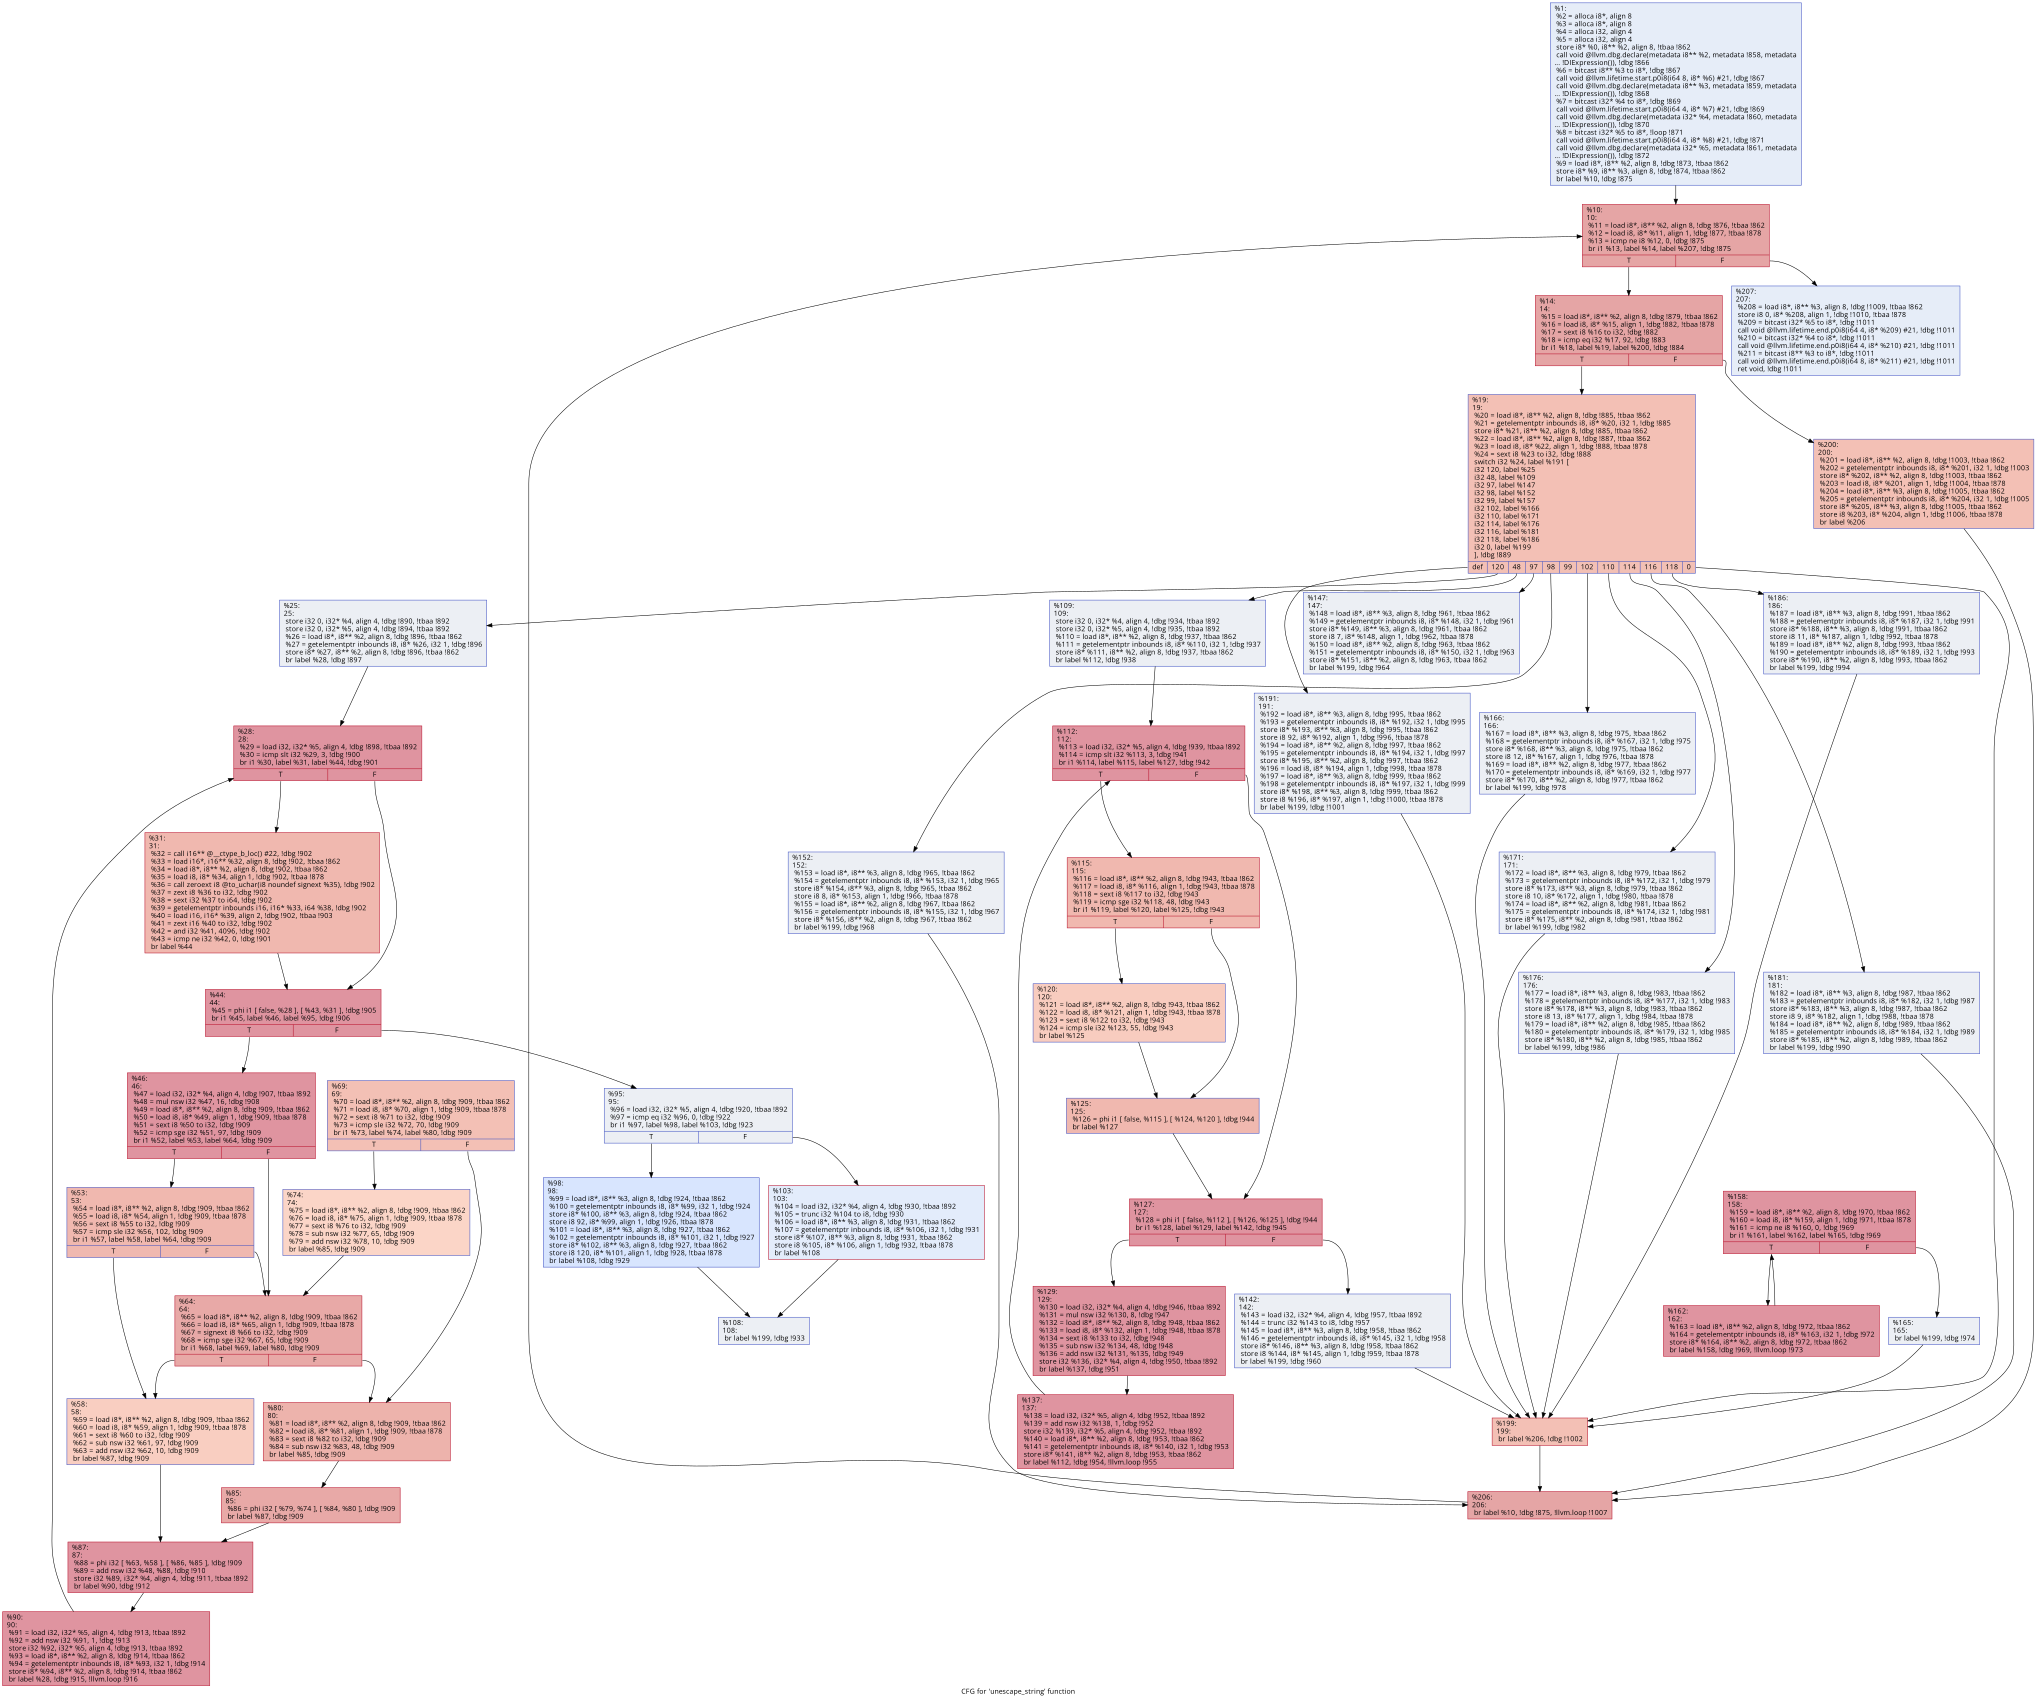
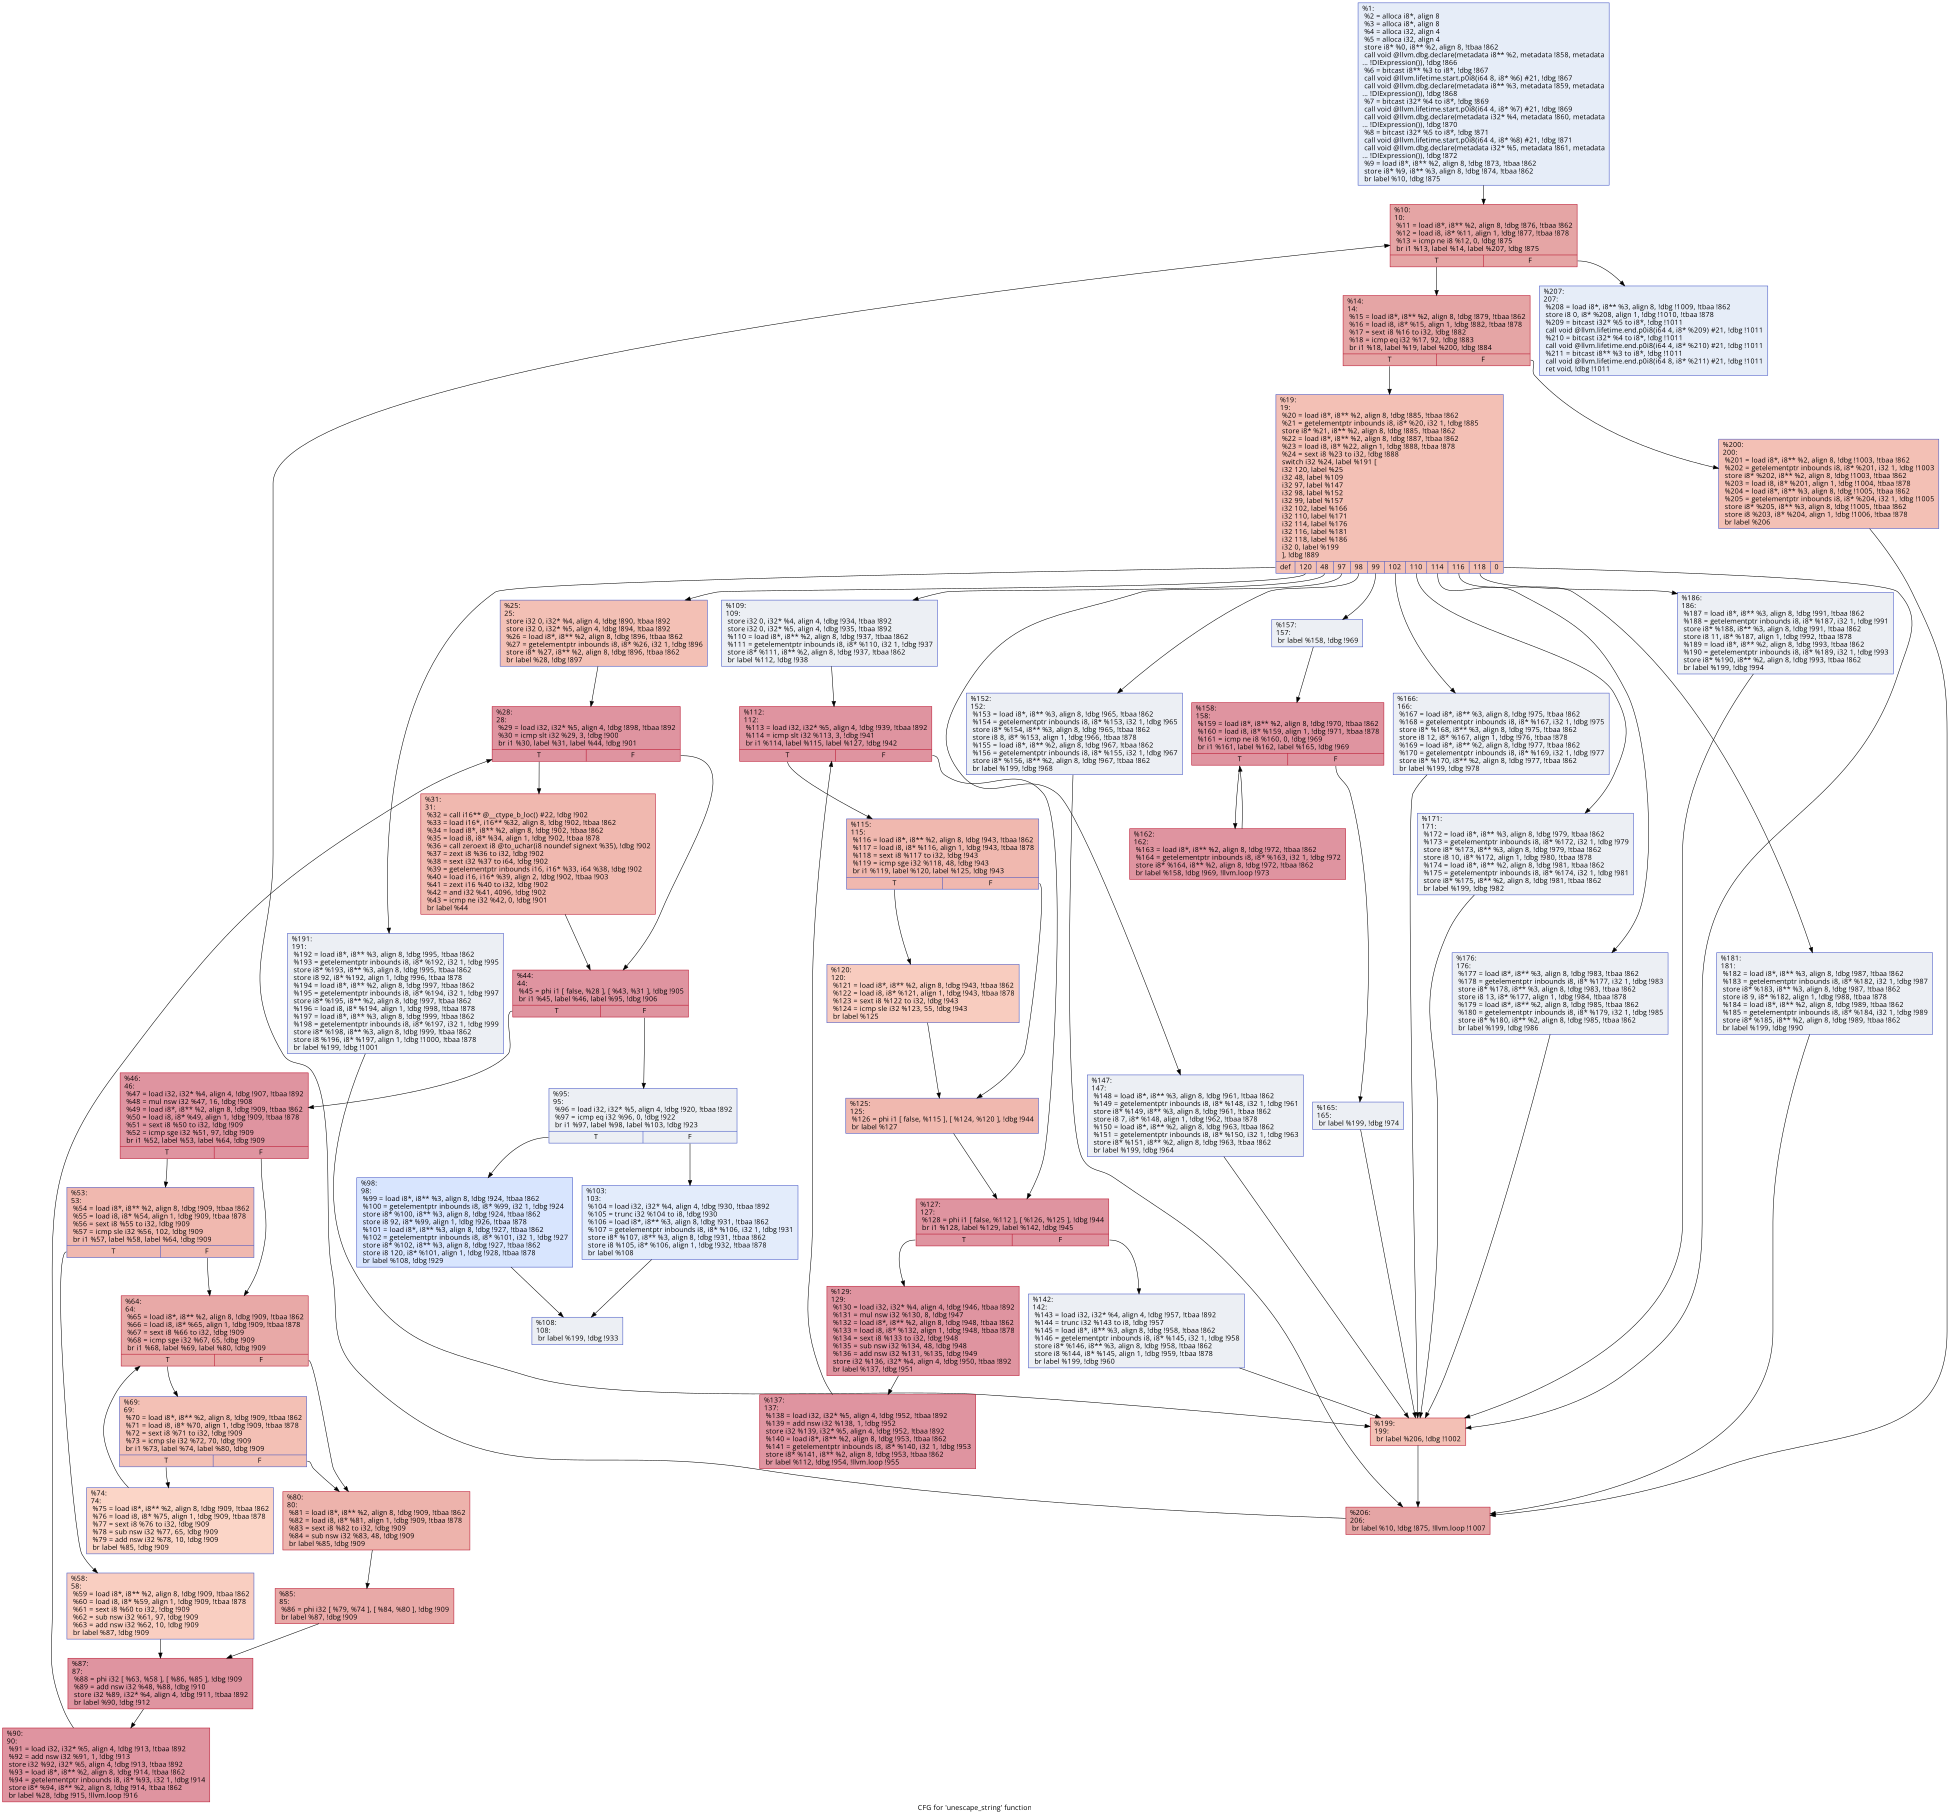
node "%1:": text "%8 = bitcast i32* %5 to i8*, !loop !871" -> "%8 = bitcast i32* %5 to i8*, !dbg !871"
node "%25:": fillcolor #d4dbe670 -> #e5705870
node "%157:": added
node "%115:": color #b70d28ff -> #3d50c3ff
node "%103:": color #b70d28ff -> #3d50c3ff
edge "%147:" -> "%199:": added
node "%64:": text "%67 = signext i8 %66 to i32, !dbg !909" -> "%67 = sext i8 %66 to i32, !dbg !909"
edge "%64:" -> "%58:": now "%64:" -> "%69:"
